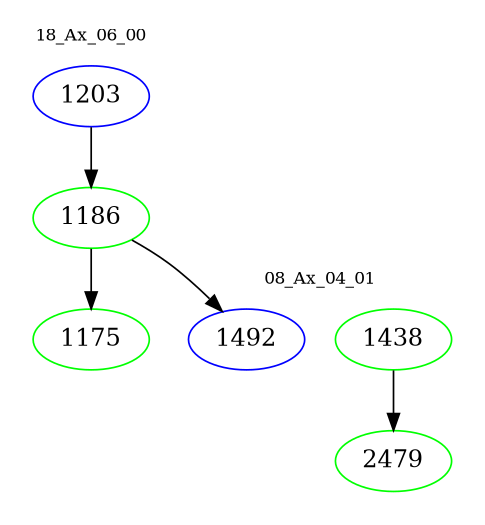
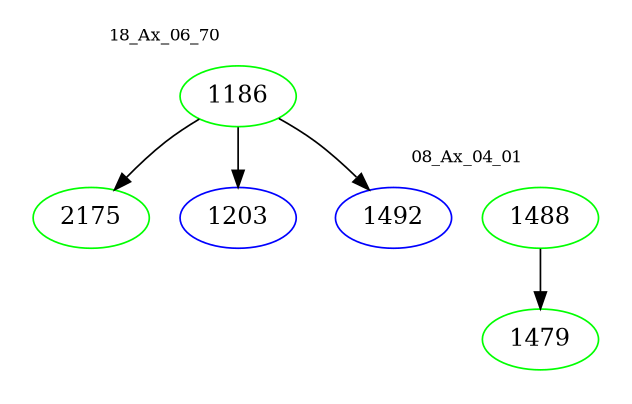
cluster "18_Ax_06_00": label "18_Ax_06_00" -> "18_Ax_06_70"
edge "1203" -> "1186": reversed
node "1175": label "1175" -> "2175"
node "1438": label "1438" -> "1488"
node "2479": label "2479" -> "1479"
